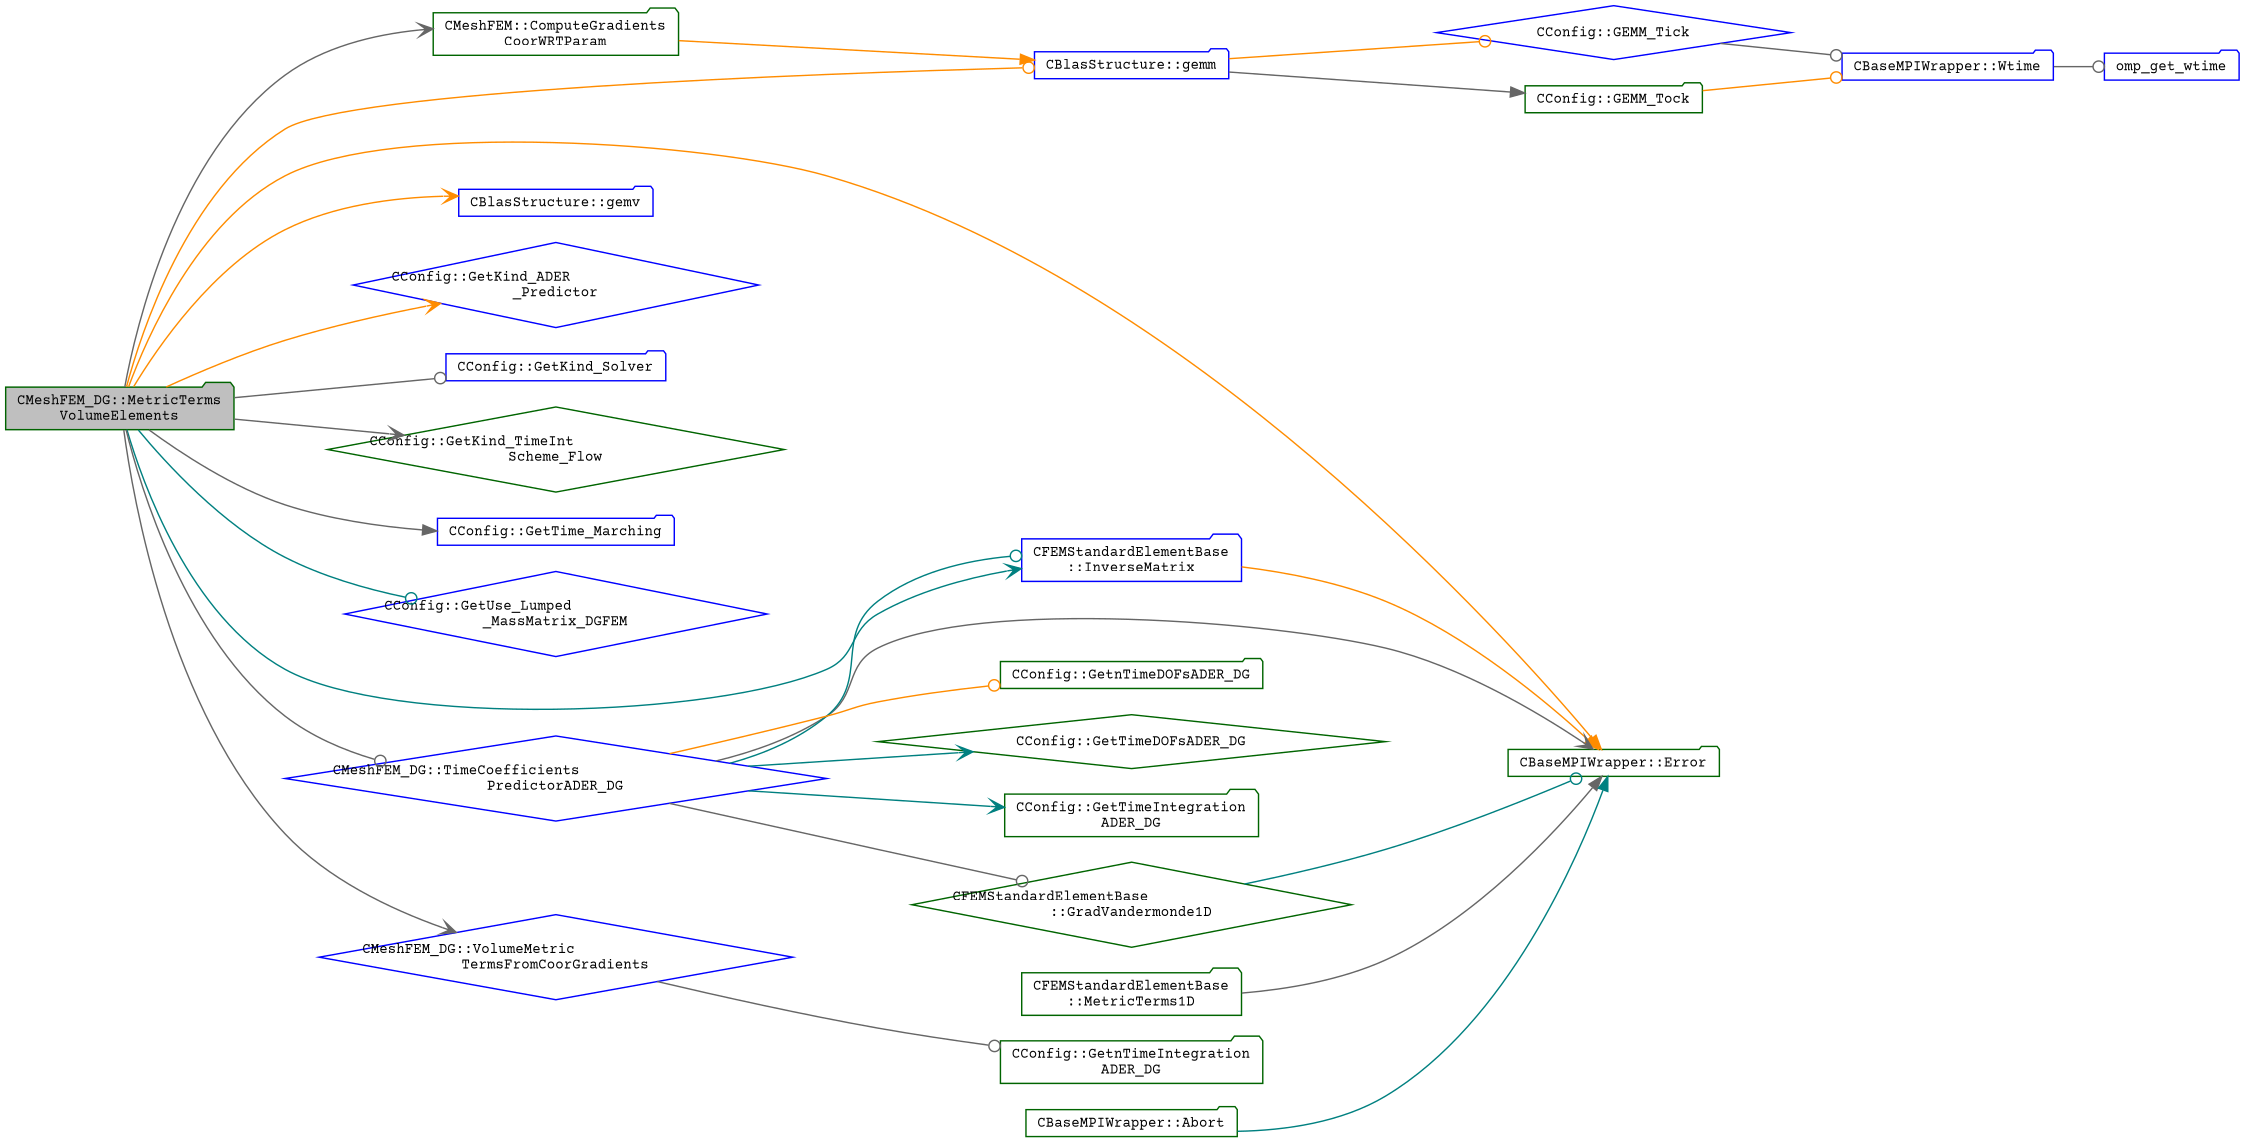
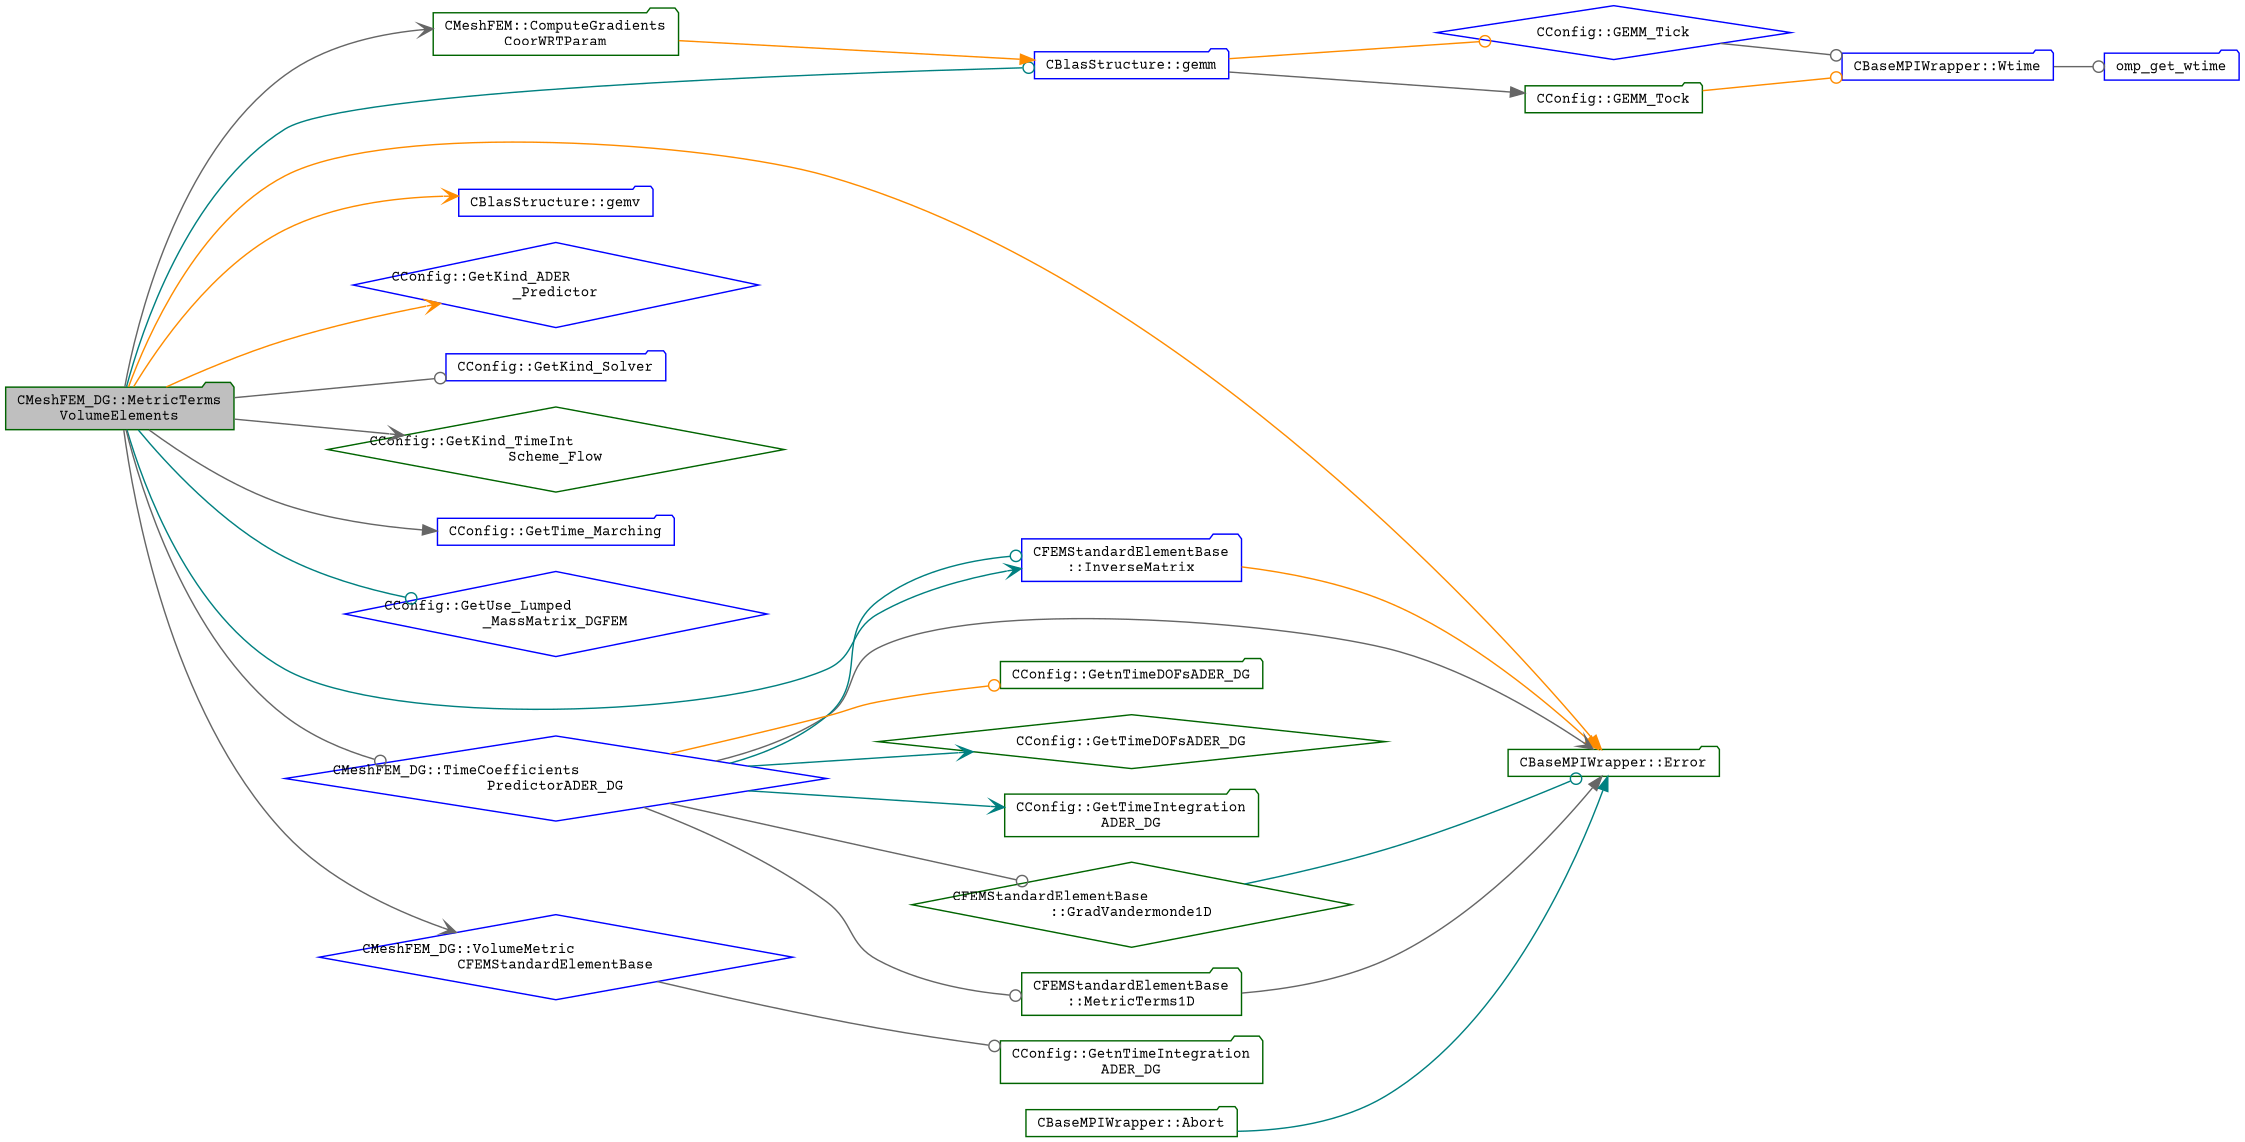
edge "CMeshFEM_DG::MetricTerms VolumeElements" -> "CBlasStructure::gemm": color darkorange -> teal
edge "CMeshFEM_DG::TimeCoefficients PredictorADER_DG" -> "CFEMStandardElementBase ::MetricTerms1D": added
node "CMeshFEM_DG::VolumeMetric TermsFromCoorGradients": label "CMeshFEM_DG::VolumeMetric TermsFromCoorGradients" -> "CMeshFEM_DG::VolumeMetric CFEMStandardElementBase"
